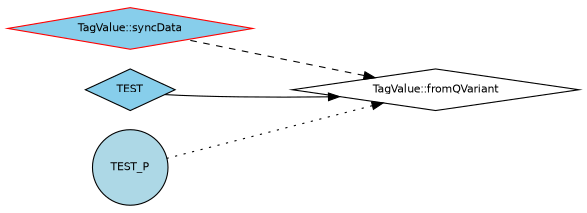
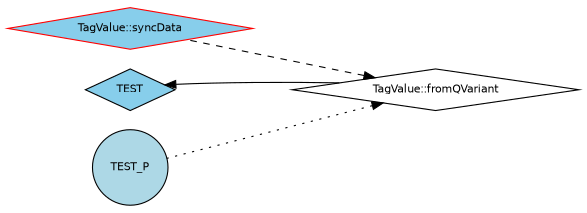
edge "TEST" -> "TagValue::fromQVariant": reversed
